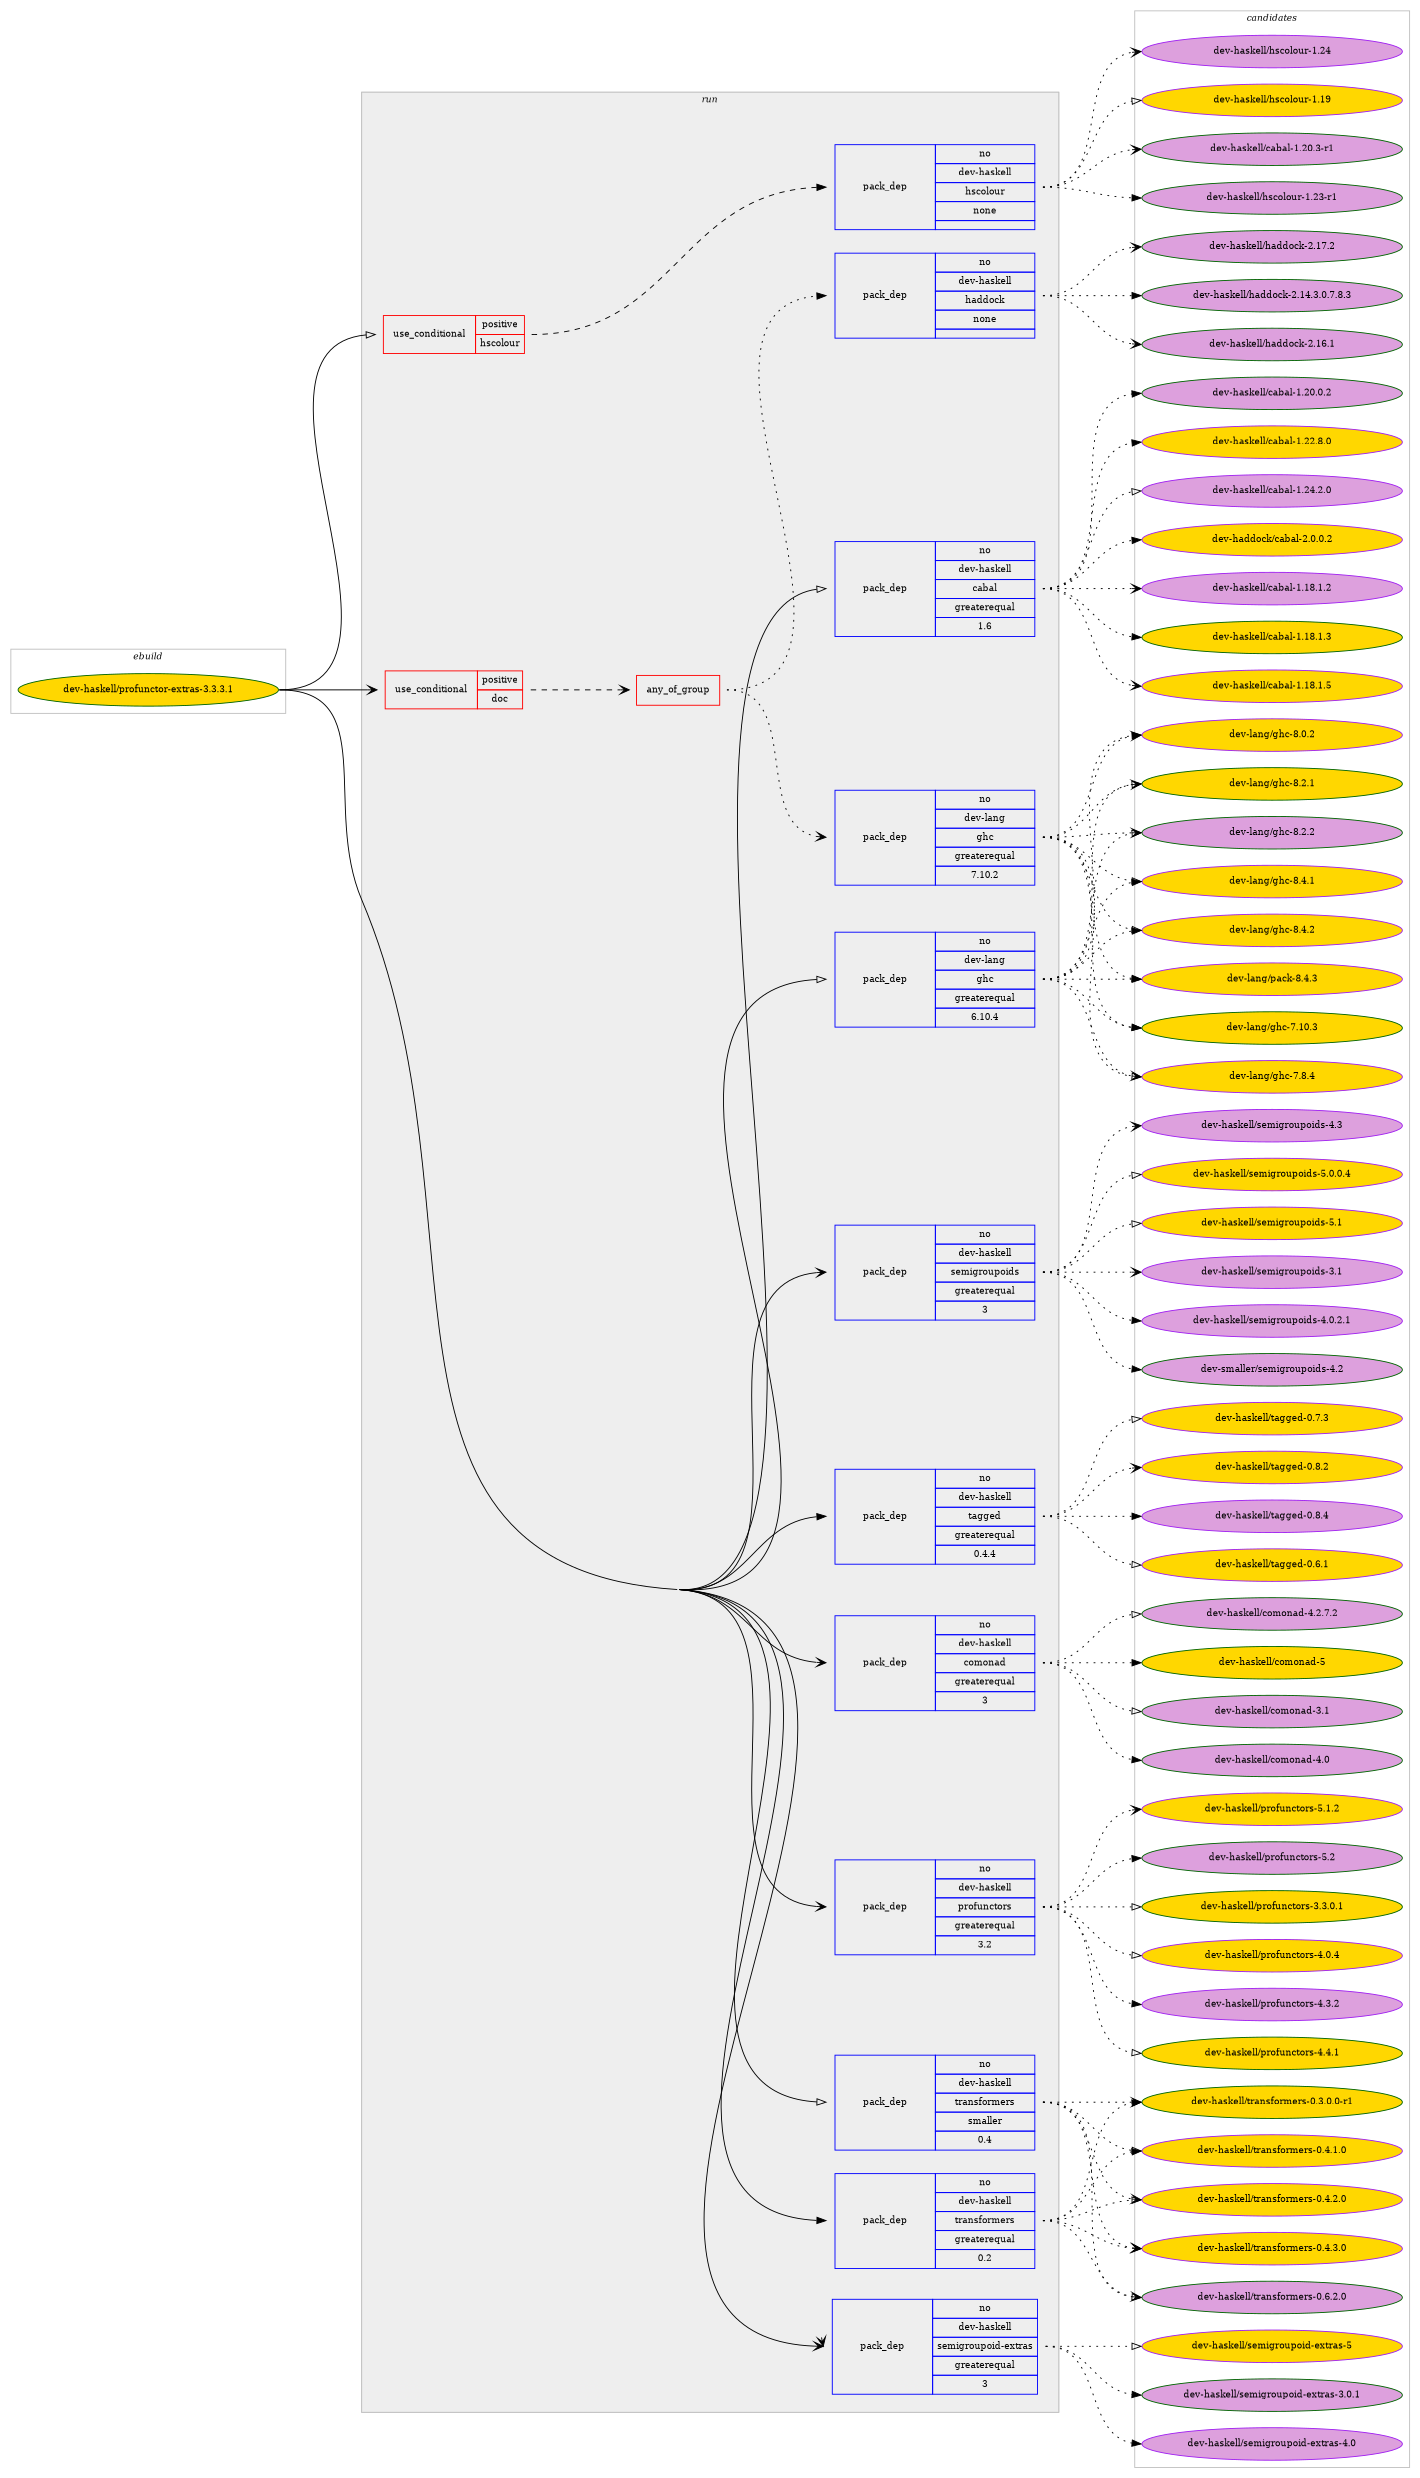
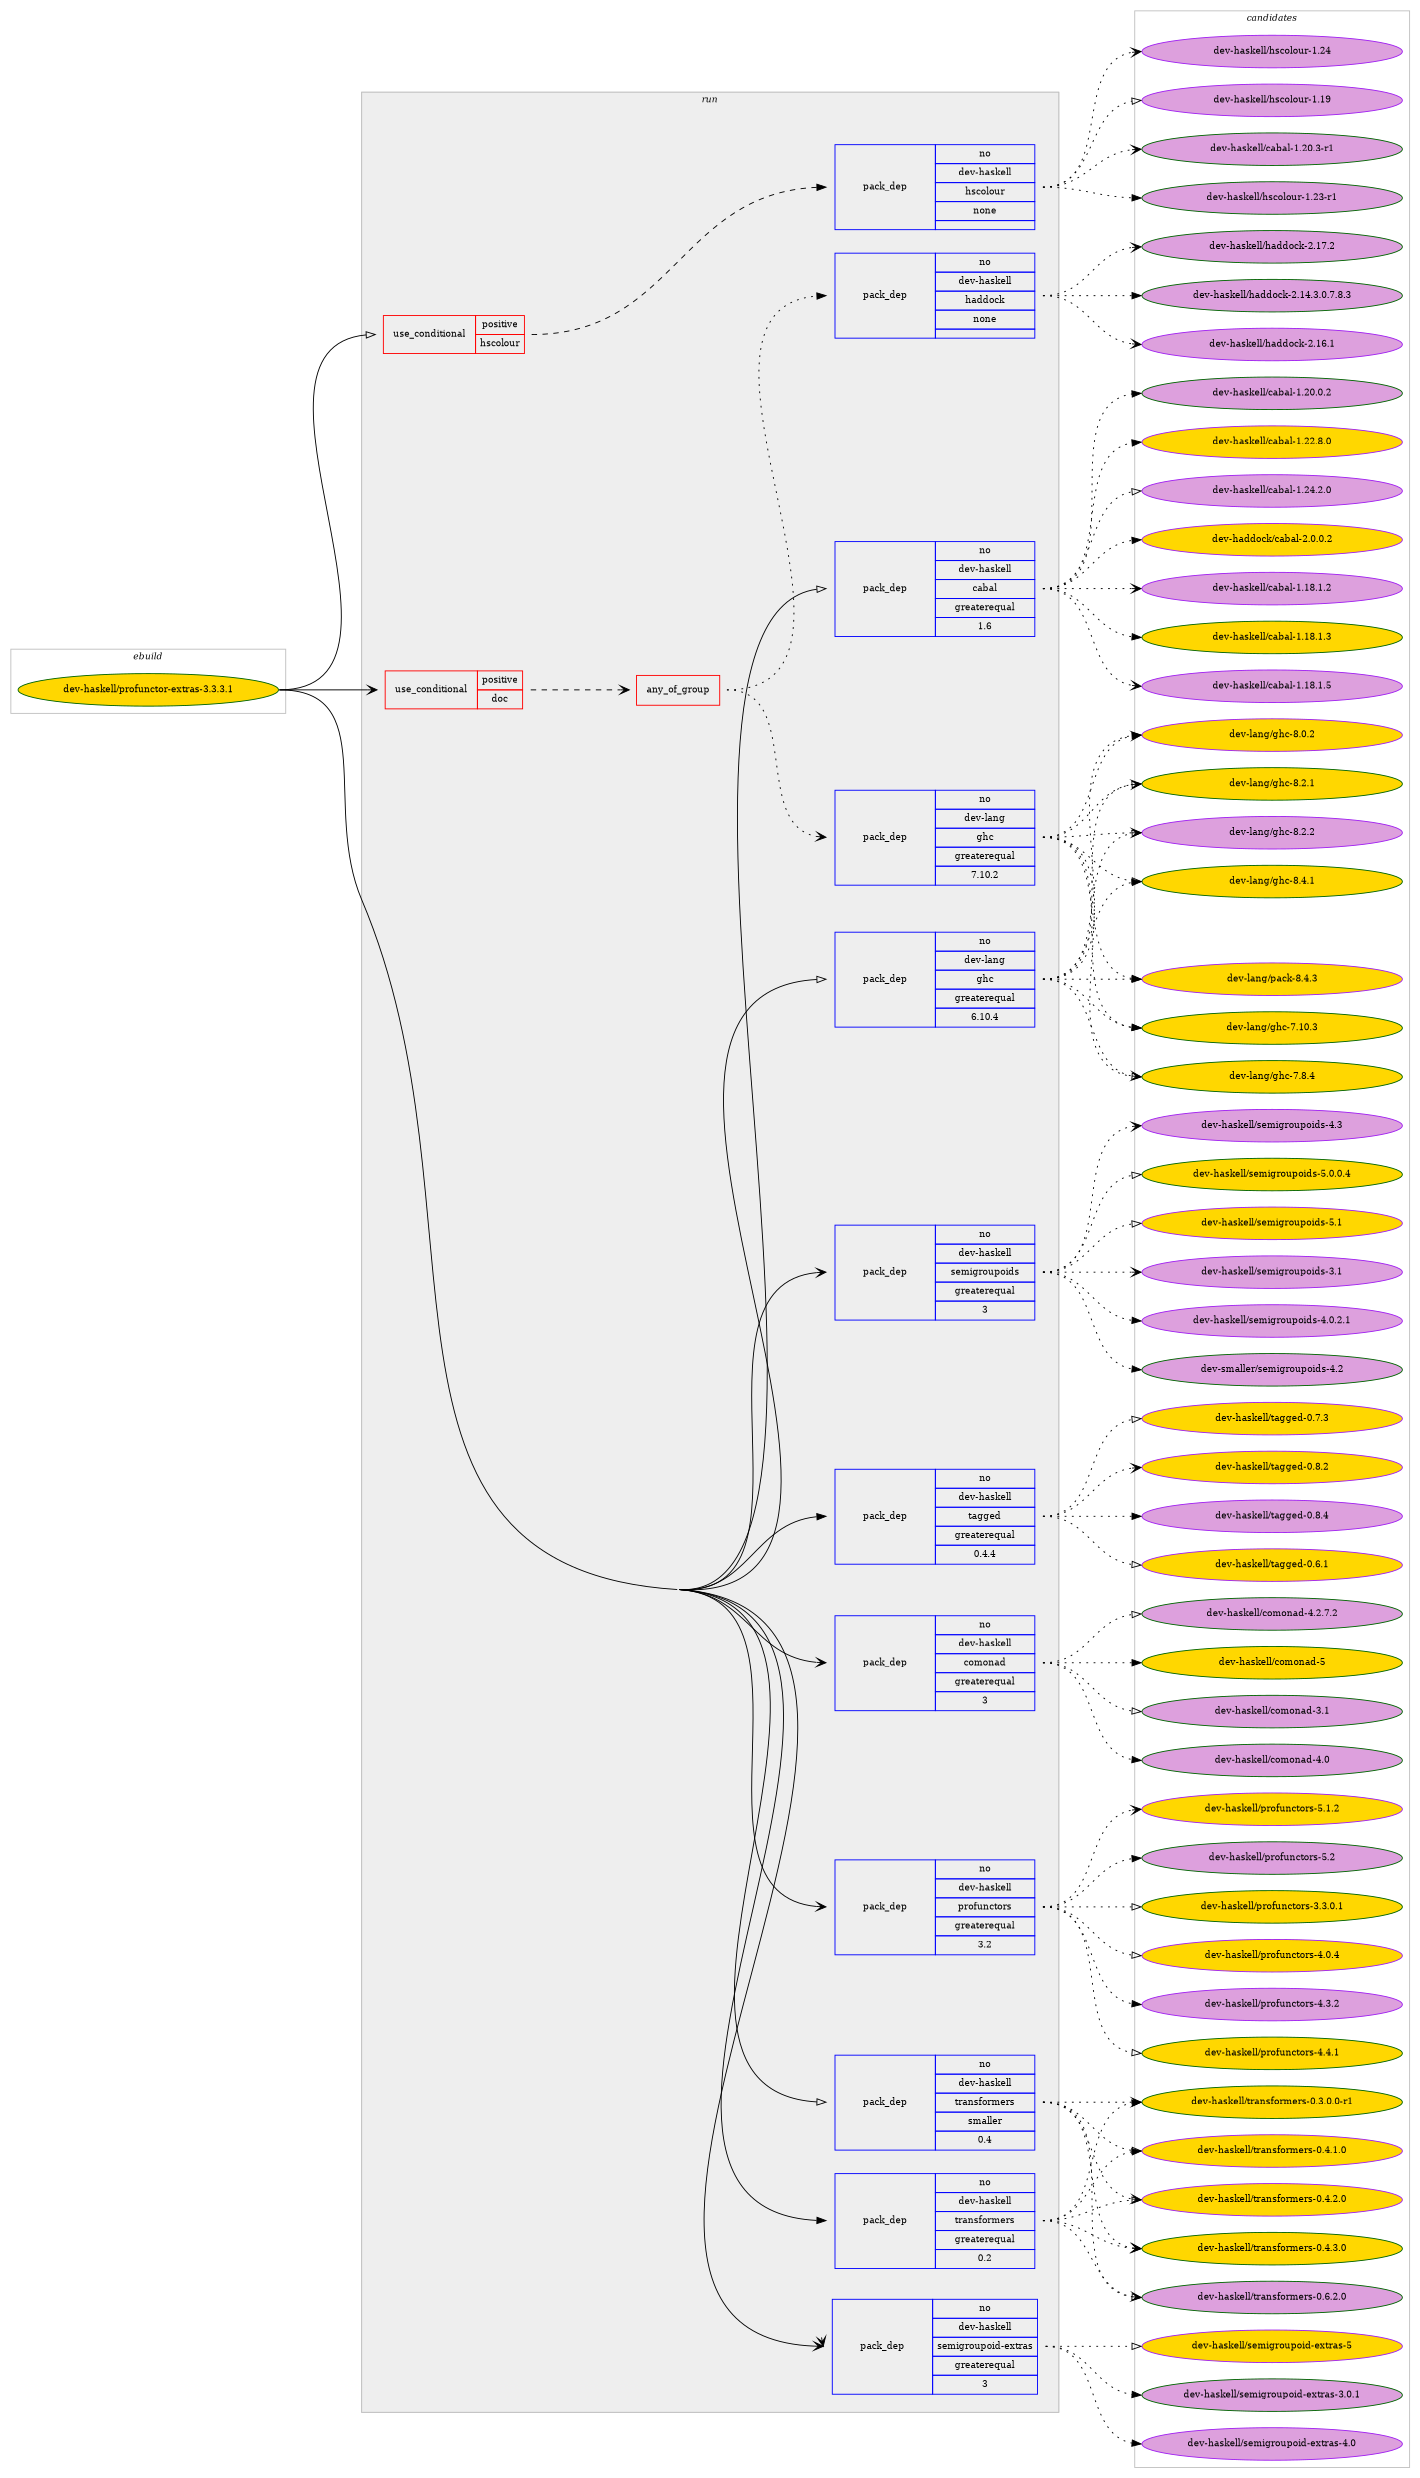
node "dev-haskell/hscolour-1.19": fillcolor gold -> plum
node "dev-haskell/haddock-2.16.1": color darkgreen -> purple
node "dev-haskell/cabal-1.18.1.5": fillcolor gold -> plum
node "dev-lang/ghc-8.2.2": color darkgreen -> purple
node "dev-lang/ghc-8.4.1": color purple -> darkgreen
node "dev-lang/ghc-8.4.2": removed
node "dev-lang/ghc-7.8.4": color purple -> darkgreen
node "dev-haskell/semigroupoids-5.0.0.4": color purple -> darkgreen
node "dev-haskell/transformers-0.4.3.0": color purple -> darkgreen
